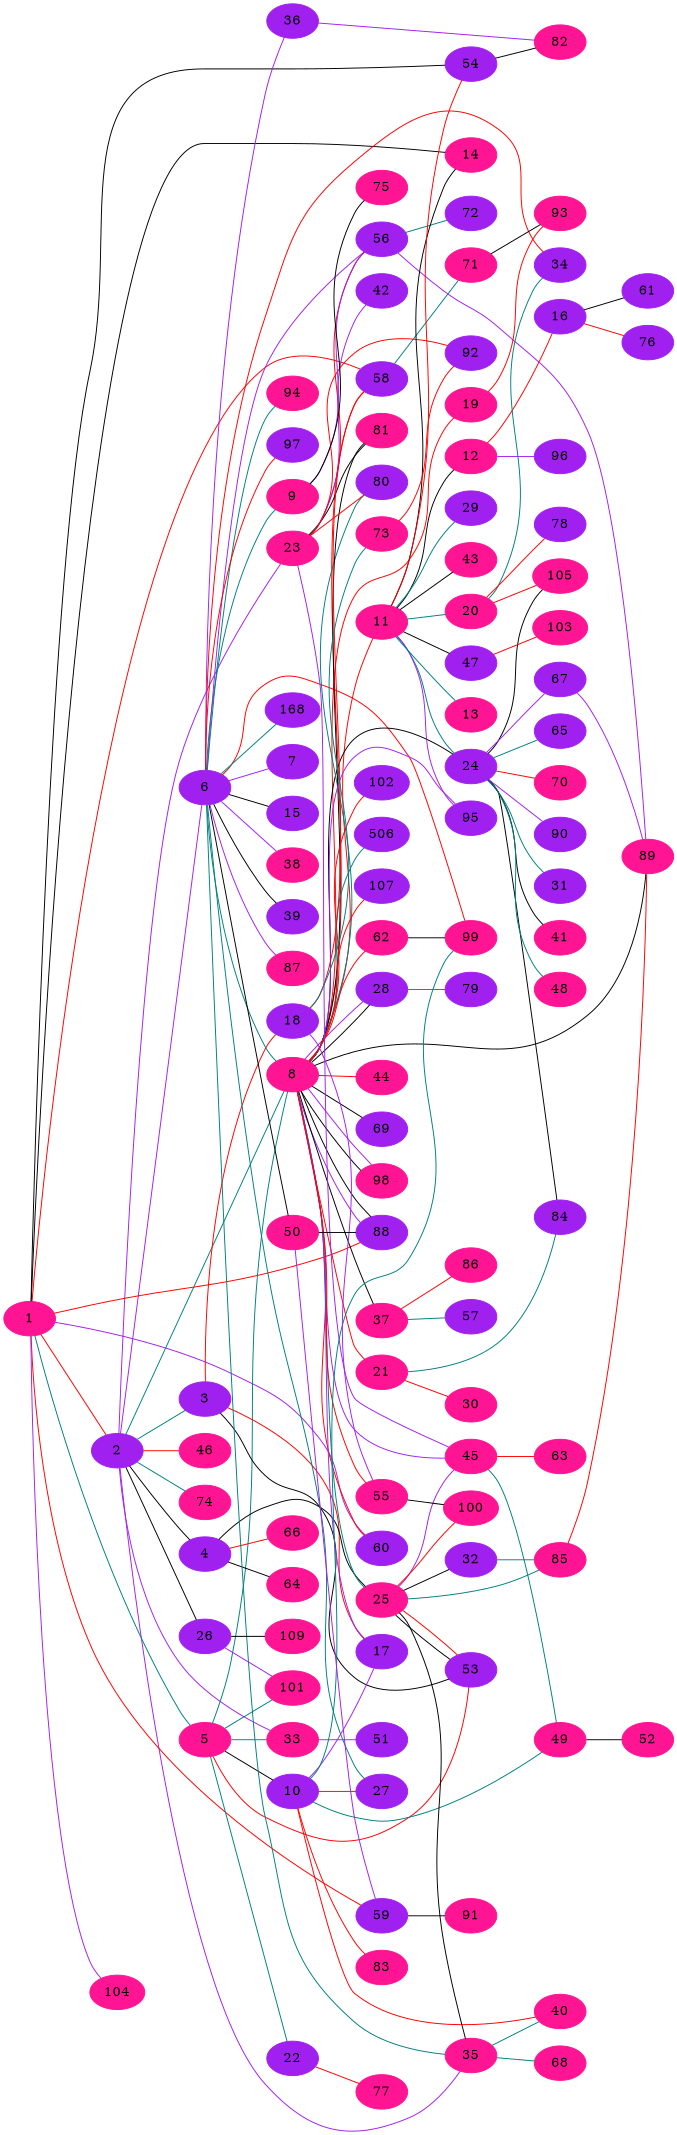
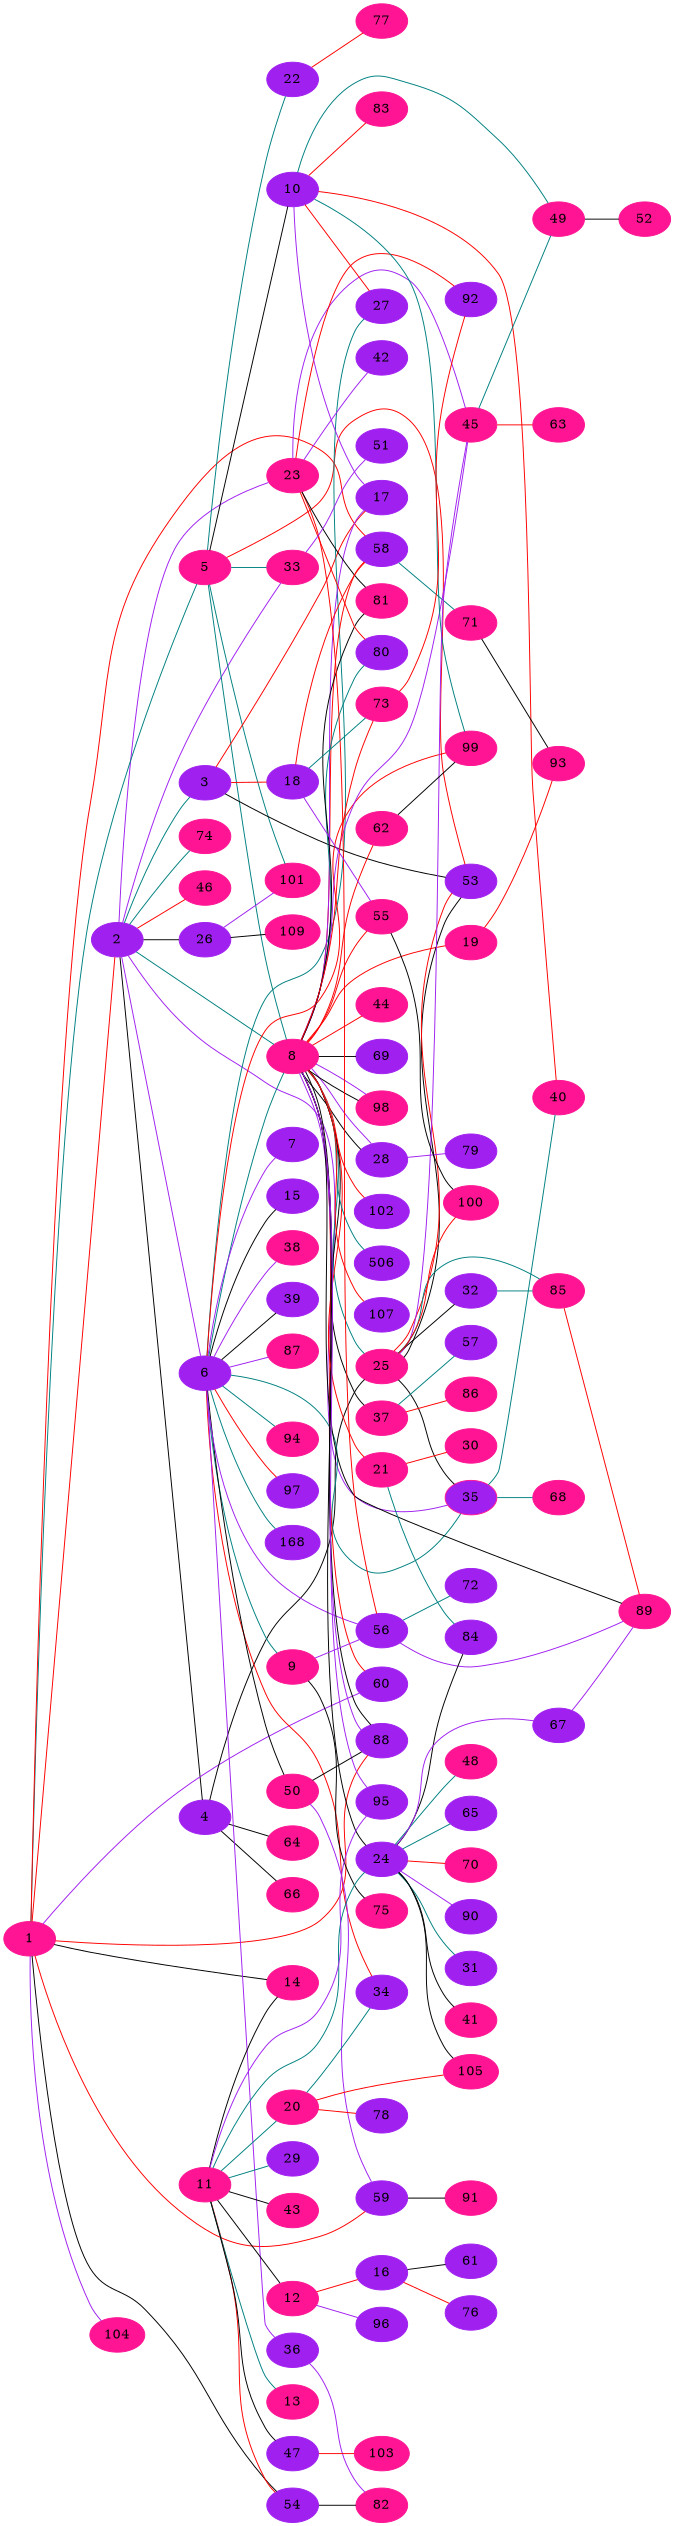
edge "11" -- "8": now "73" -- "8"
edge "66" -- "4": color red -> black
node "35": fillcolor deeppink -> purple
